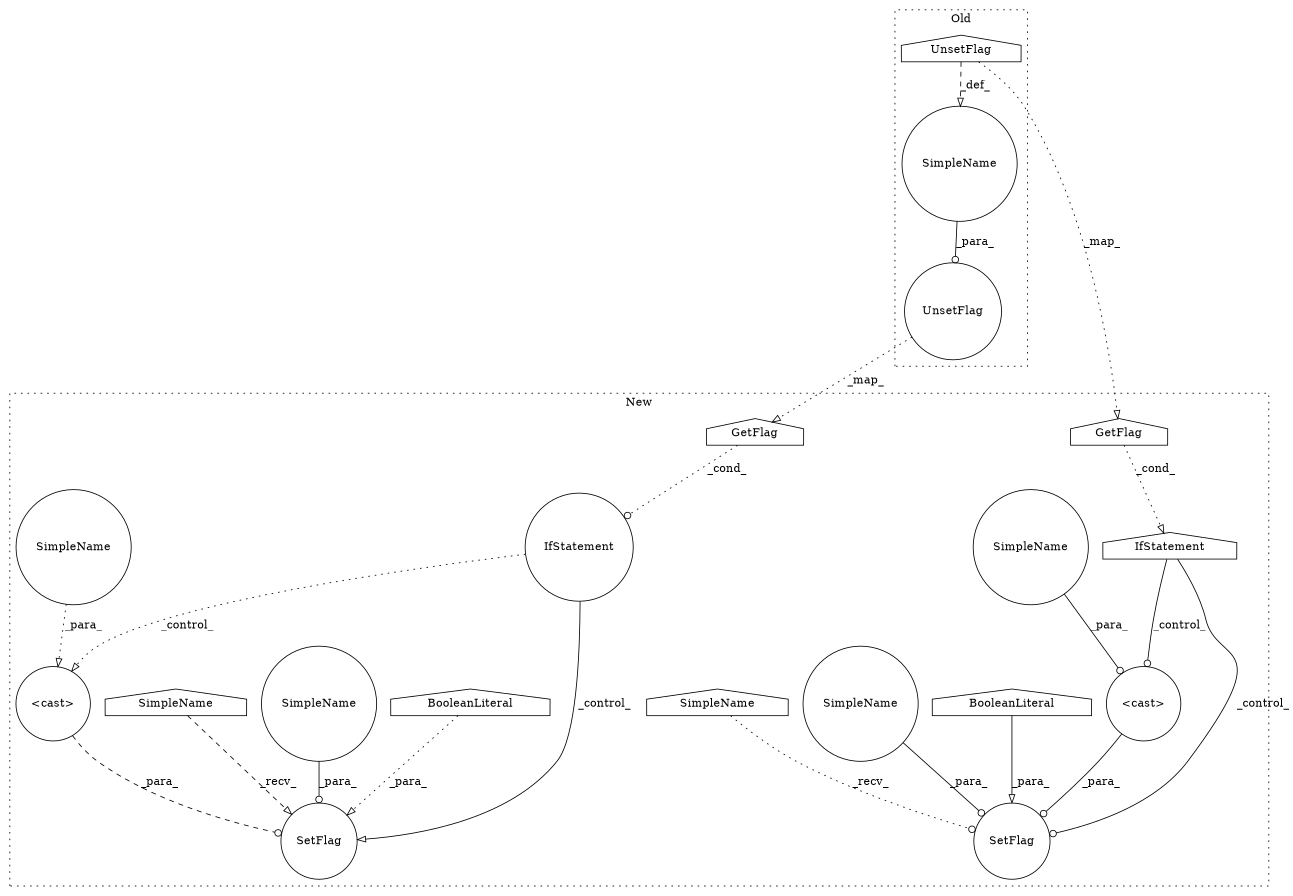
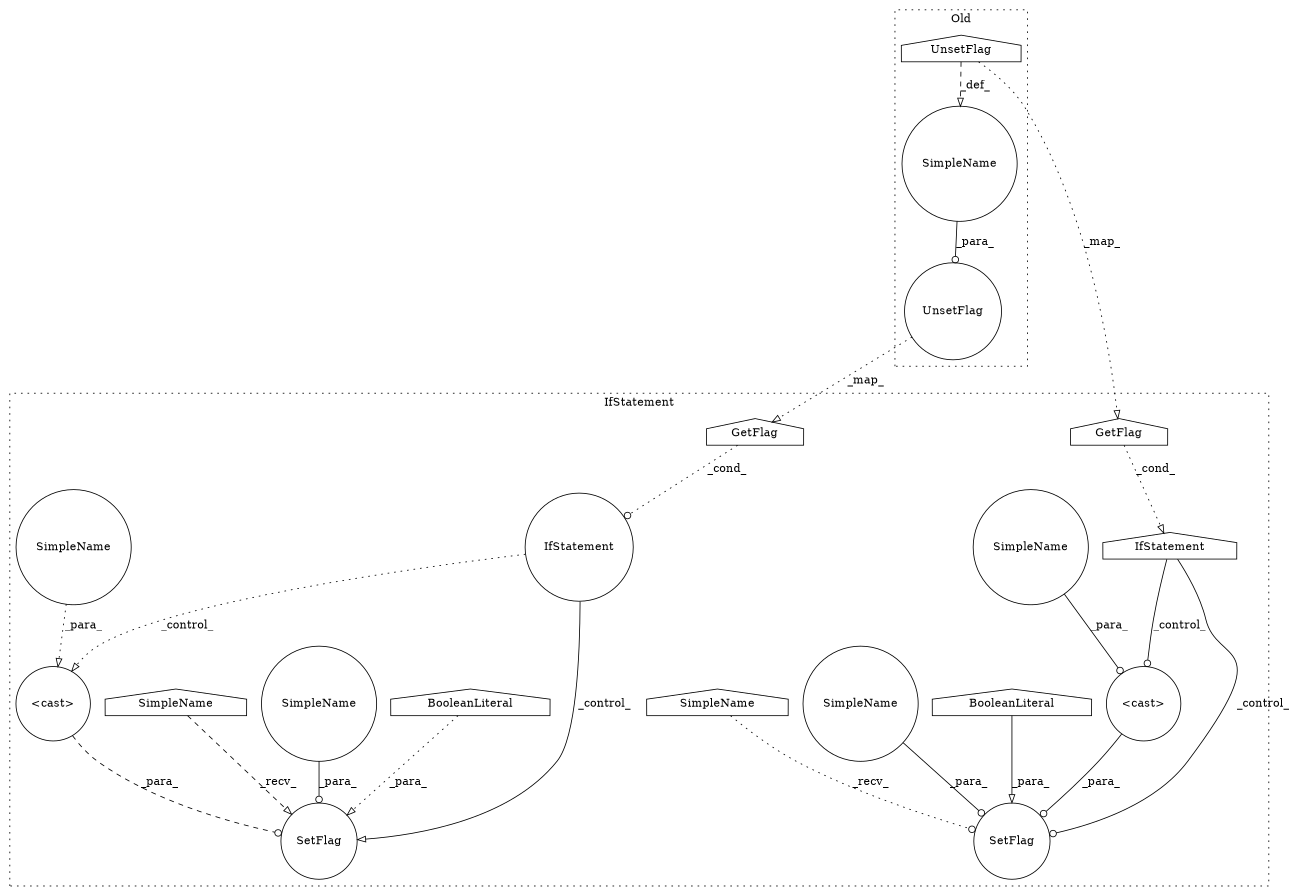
cluster "New": label "New" -> "IfStatement"
